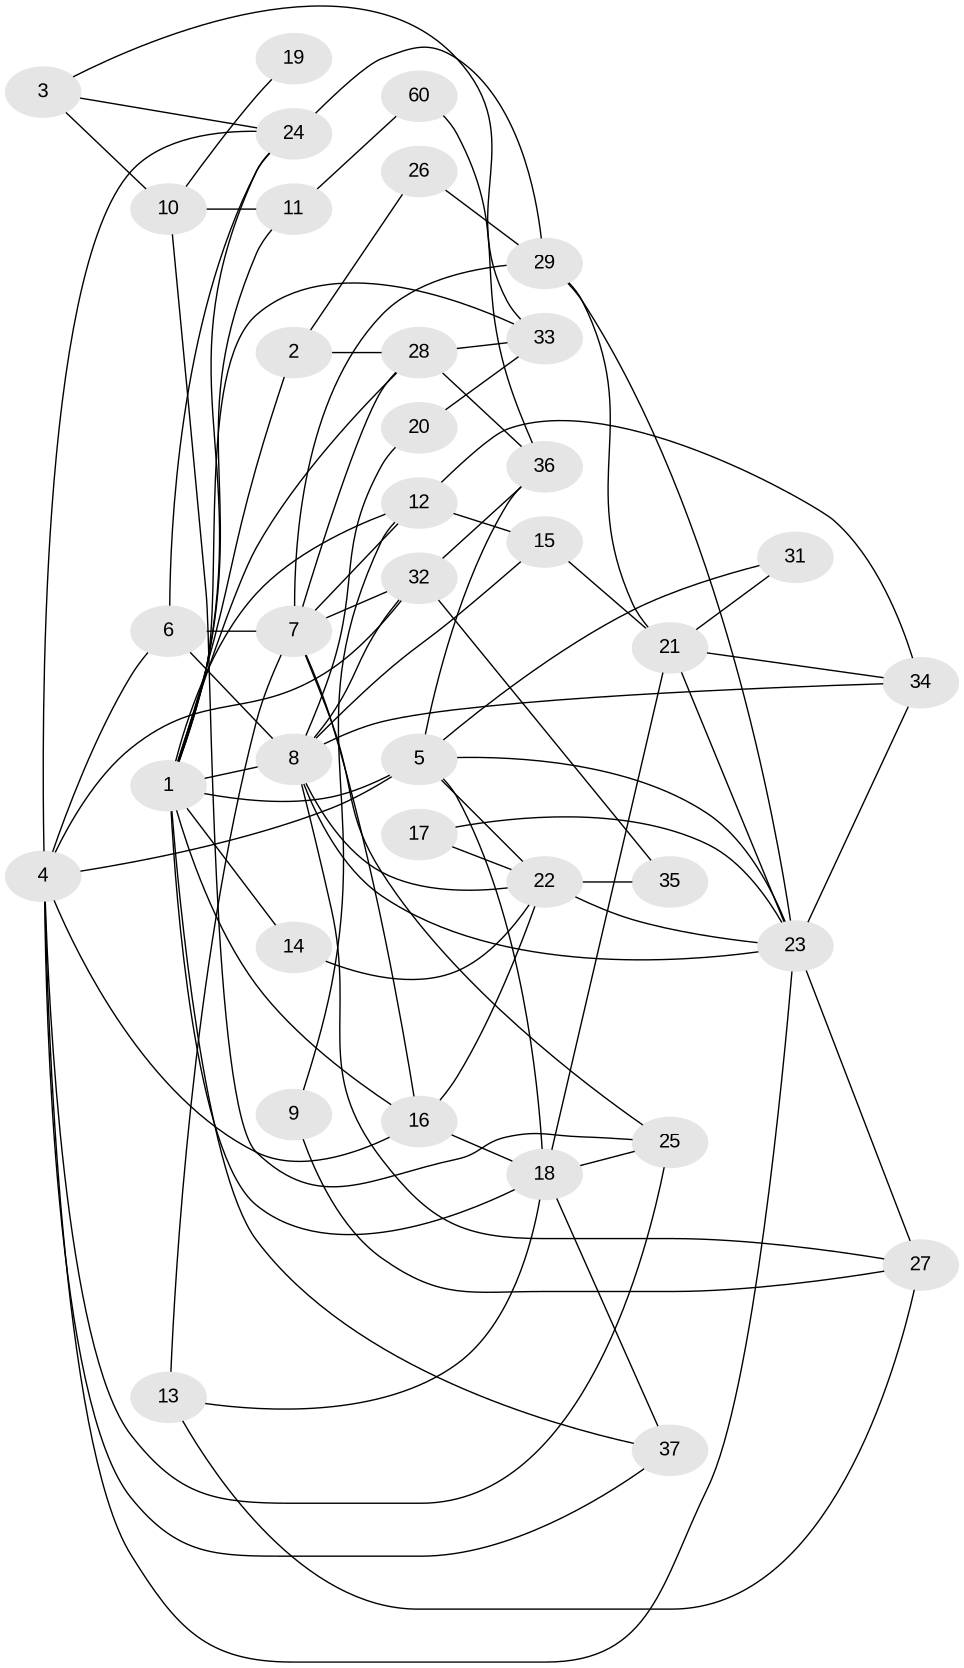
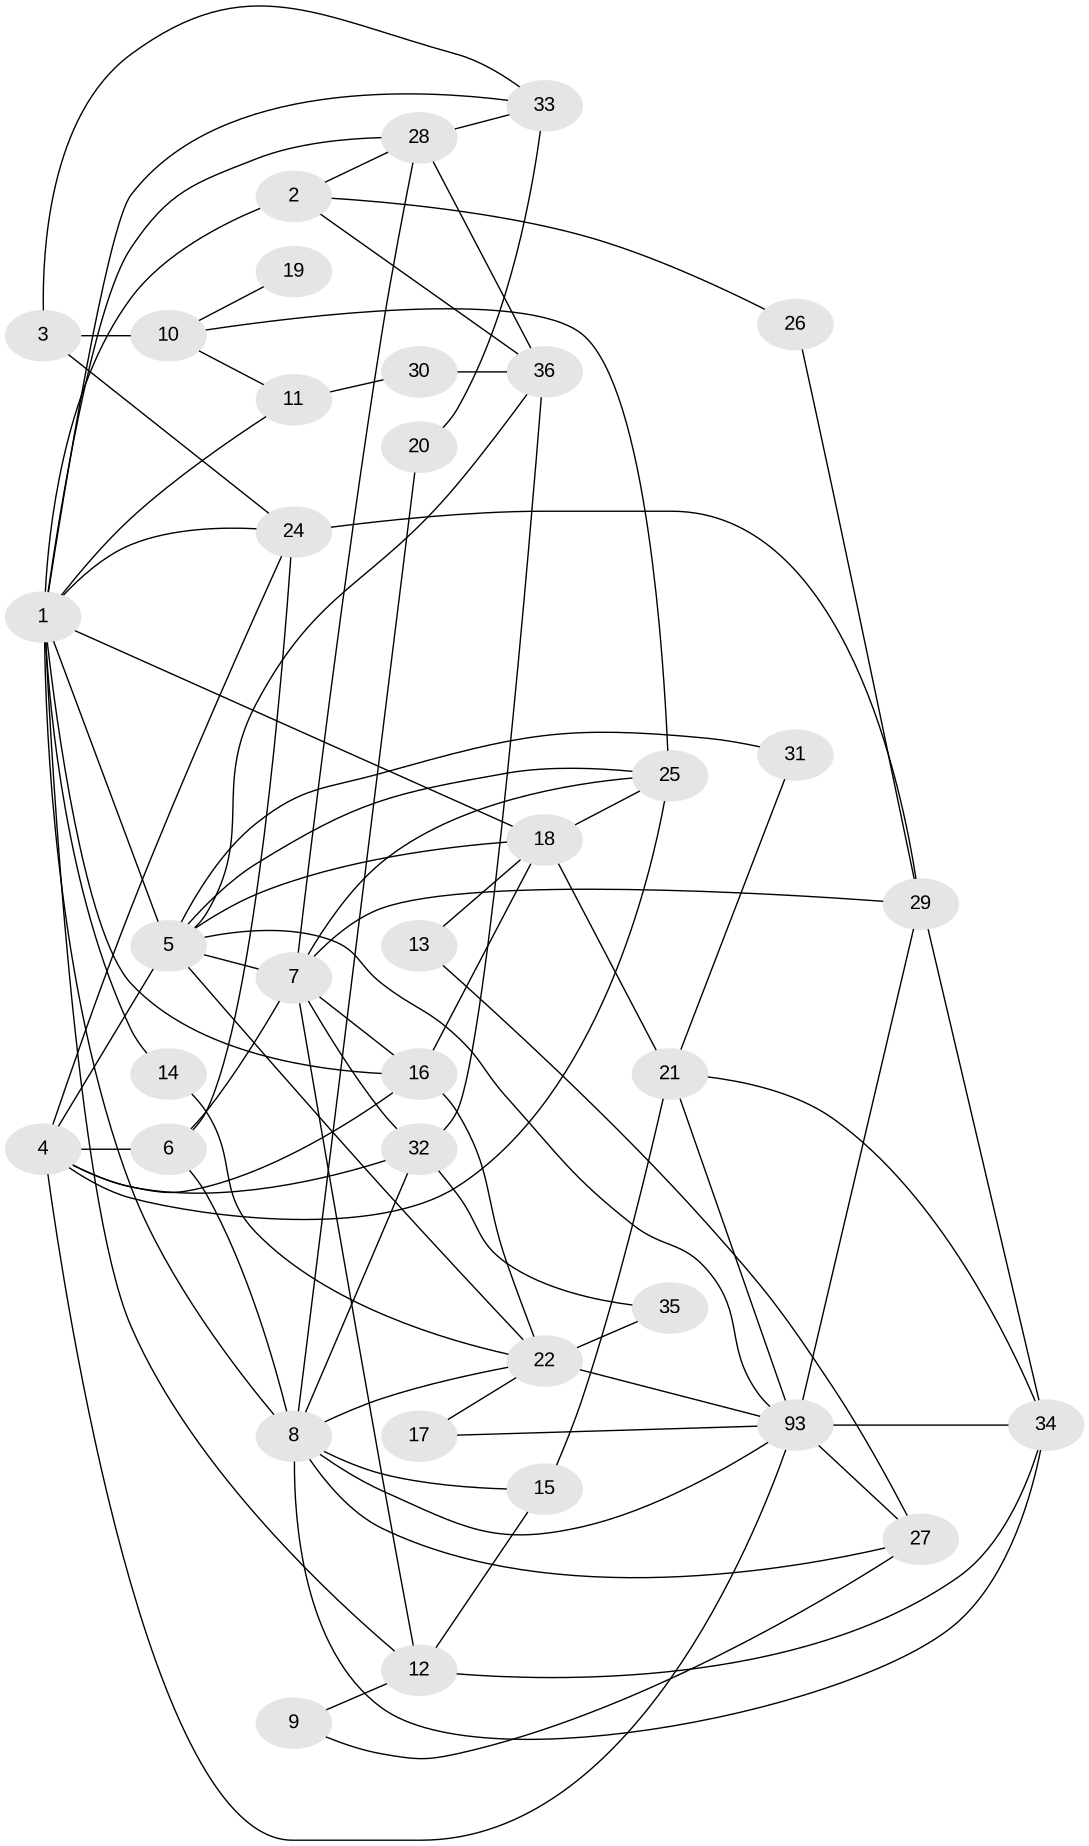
node "60": label "60" -> "30"
edge "2" -- "36": added
edge "29" -- "21": now "29" -- "34"
edge "25" -- "5": added
node "23": label "23" -> "93"
edge "7" -- "13": now "7" -- "5"
node "37": removed
